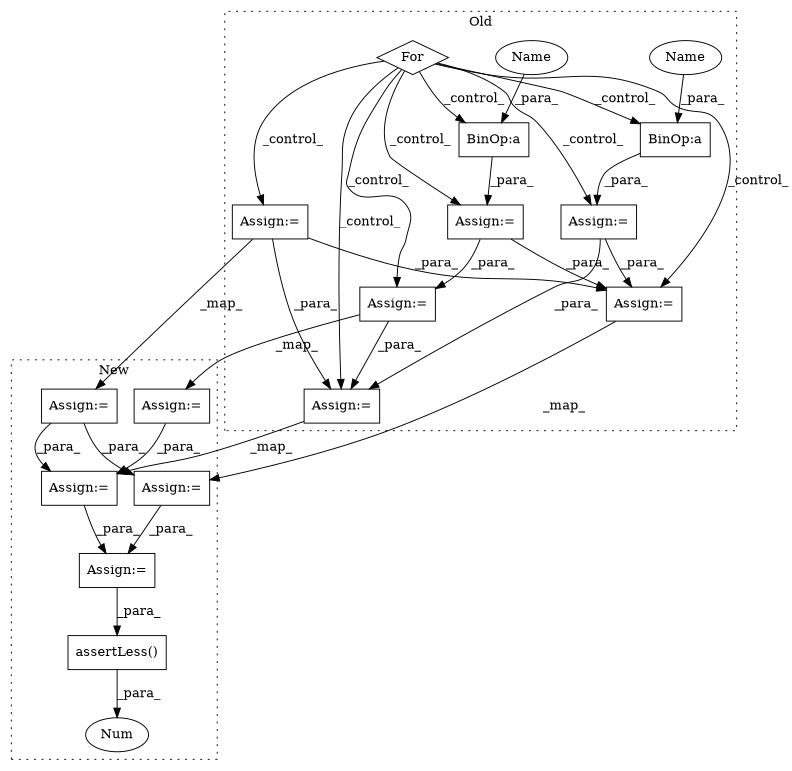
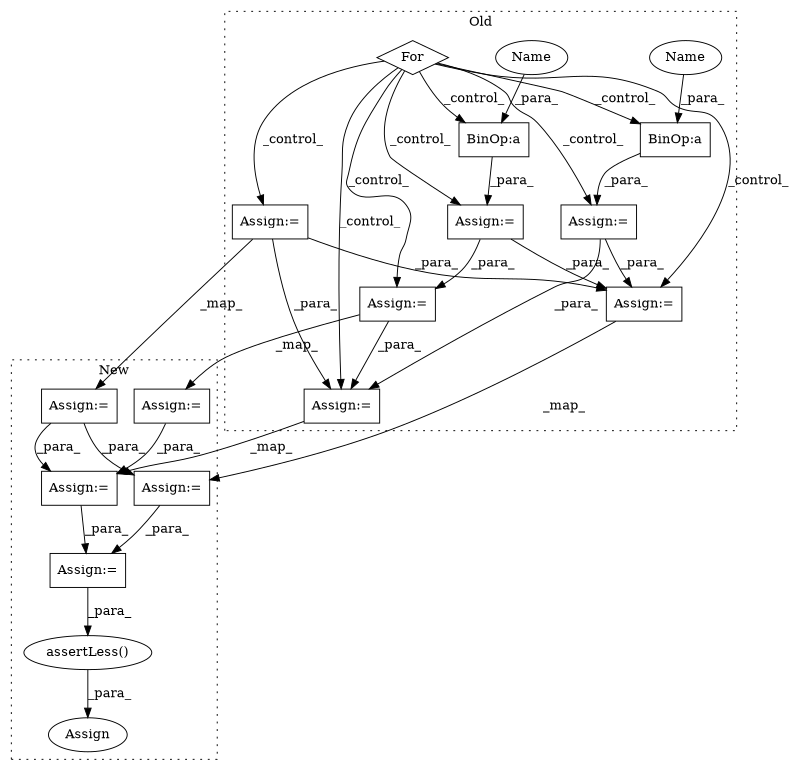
node "assertLess()": shape box -> ellipse
node "Num": label "Num" -> "Assign"
